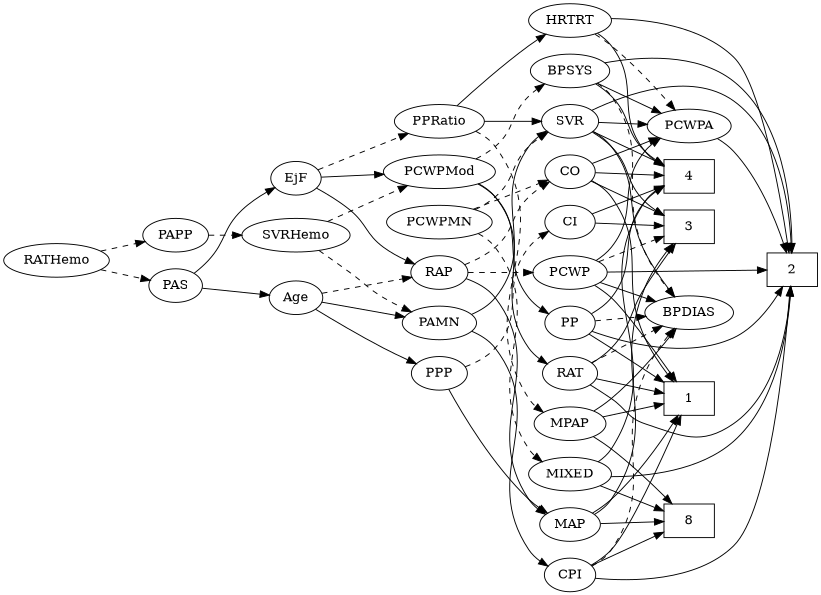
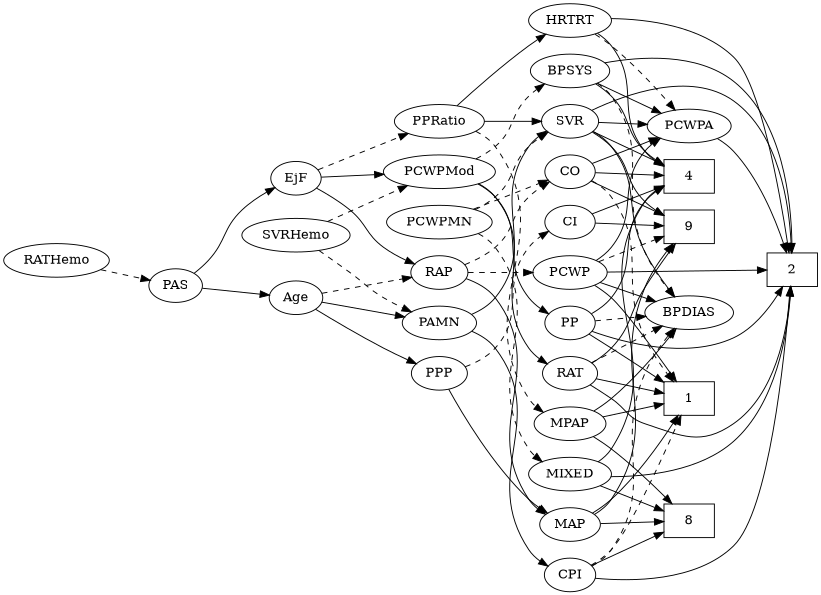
node "3": label "3" -> "9"
node "PAPP": removed
edge "CO" -> "1": style solid -> dashed
edge "CPI" -> "1": style solid -> dashed
